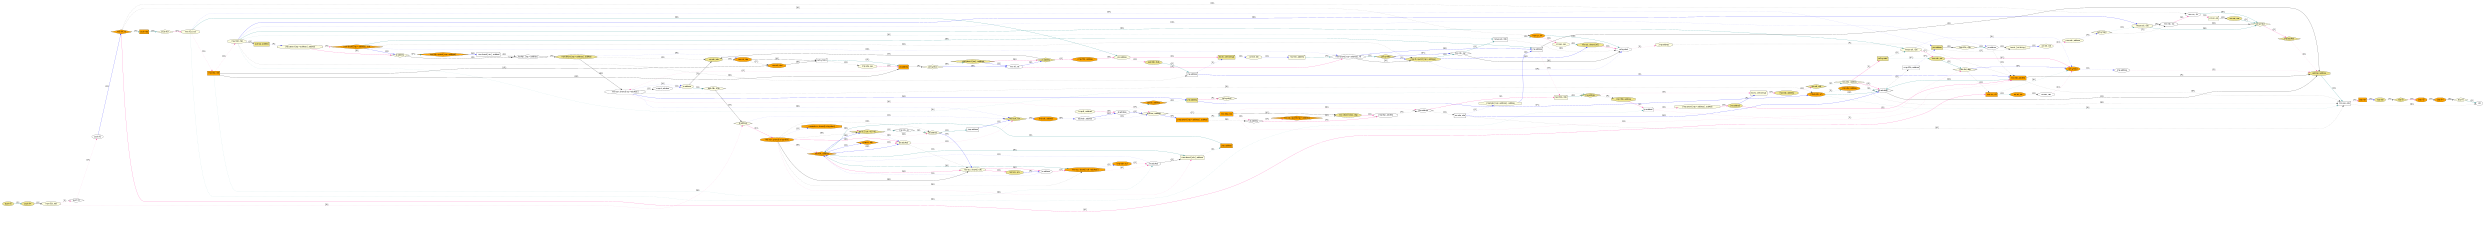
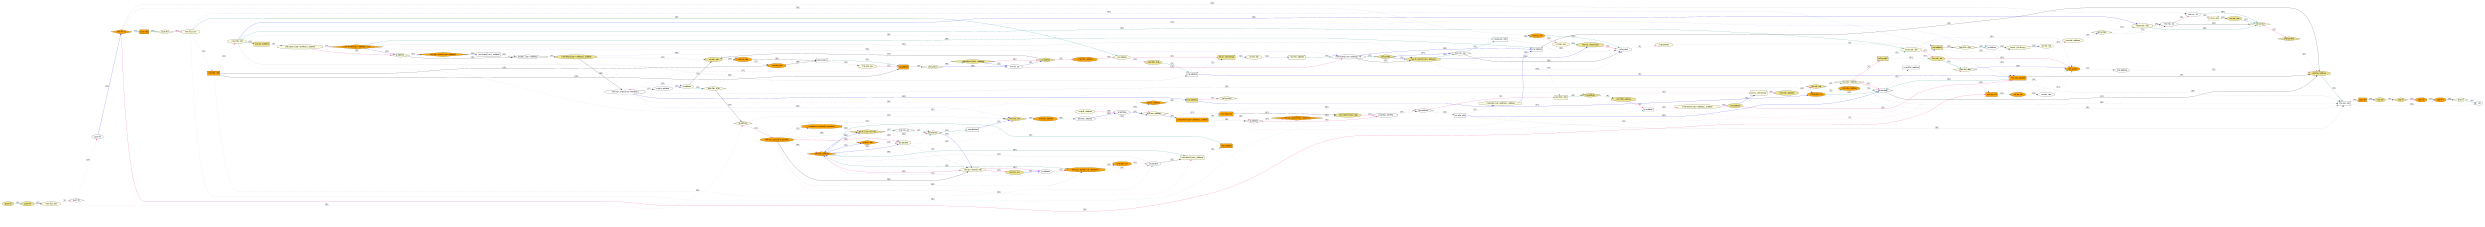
edge "add rdx , address" -> "jb address": added, label "DFG"
